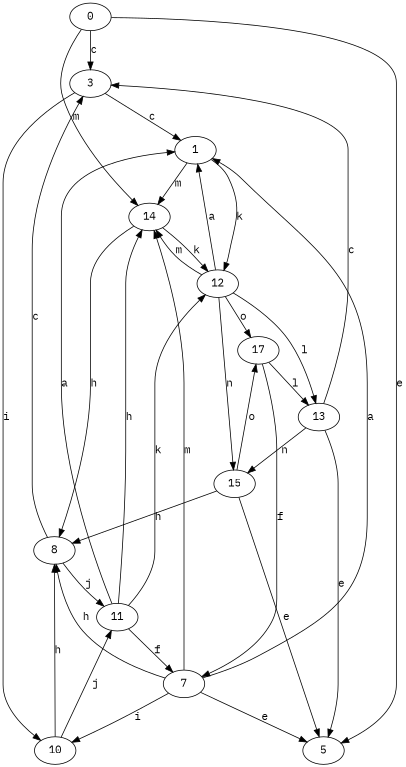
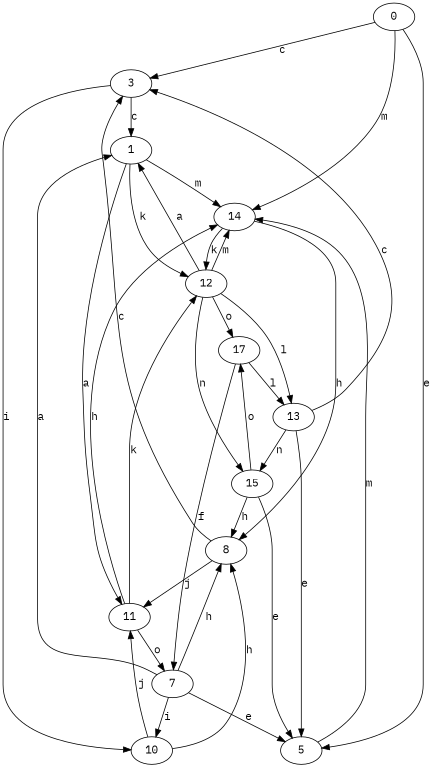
edge "11" -> "1": reversed
edge "7" -> "14": now "5" -> "14"
edge "11" -> "7": label "f" -> "o"
